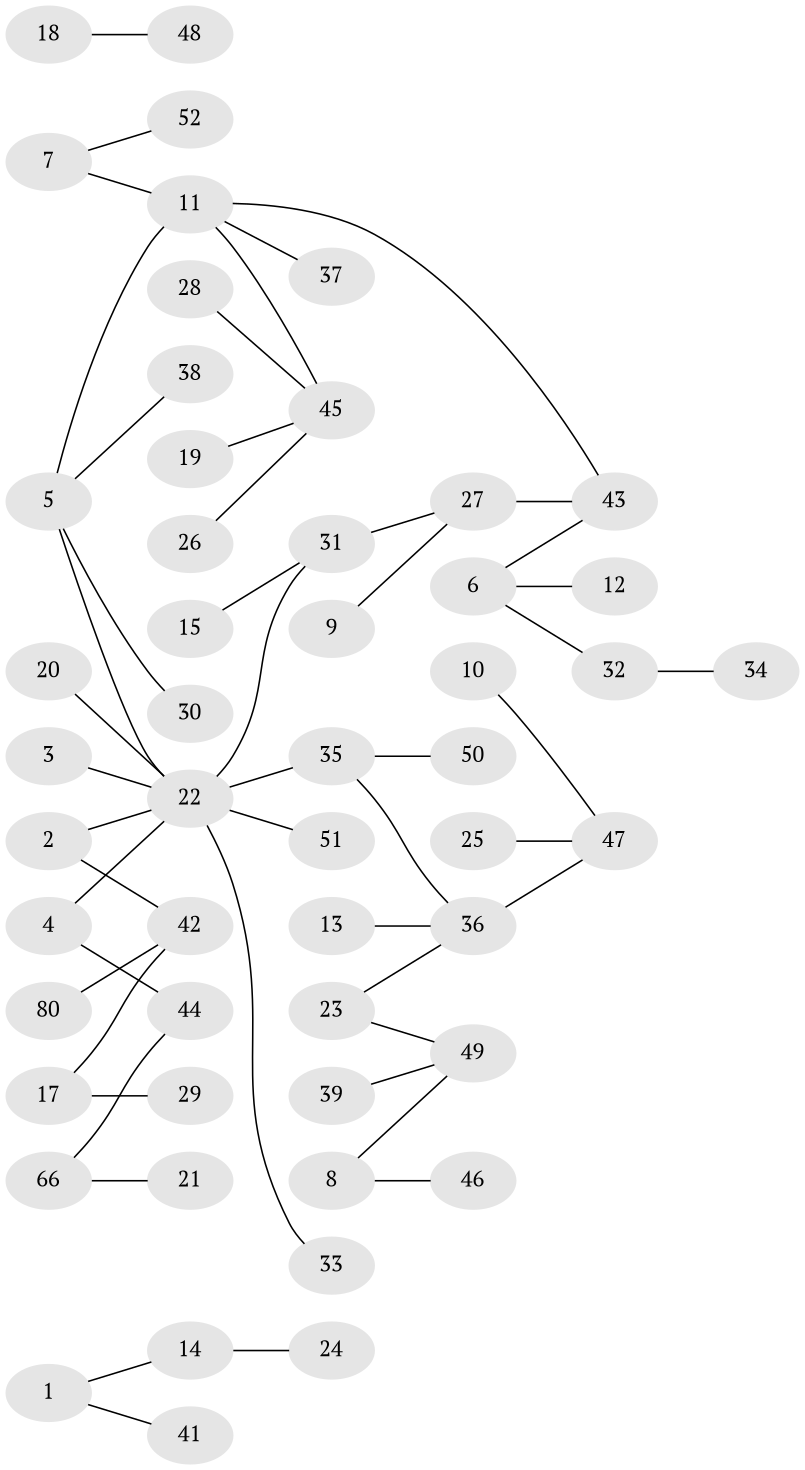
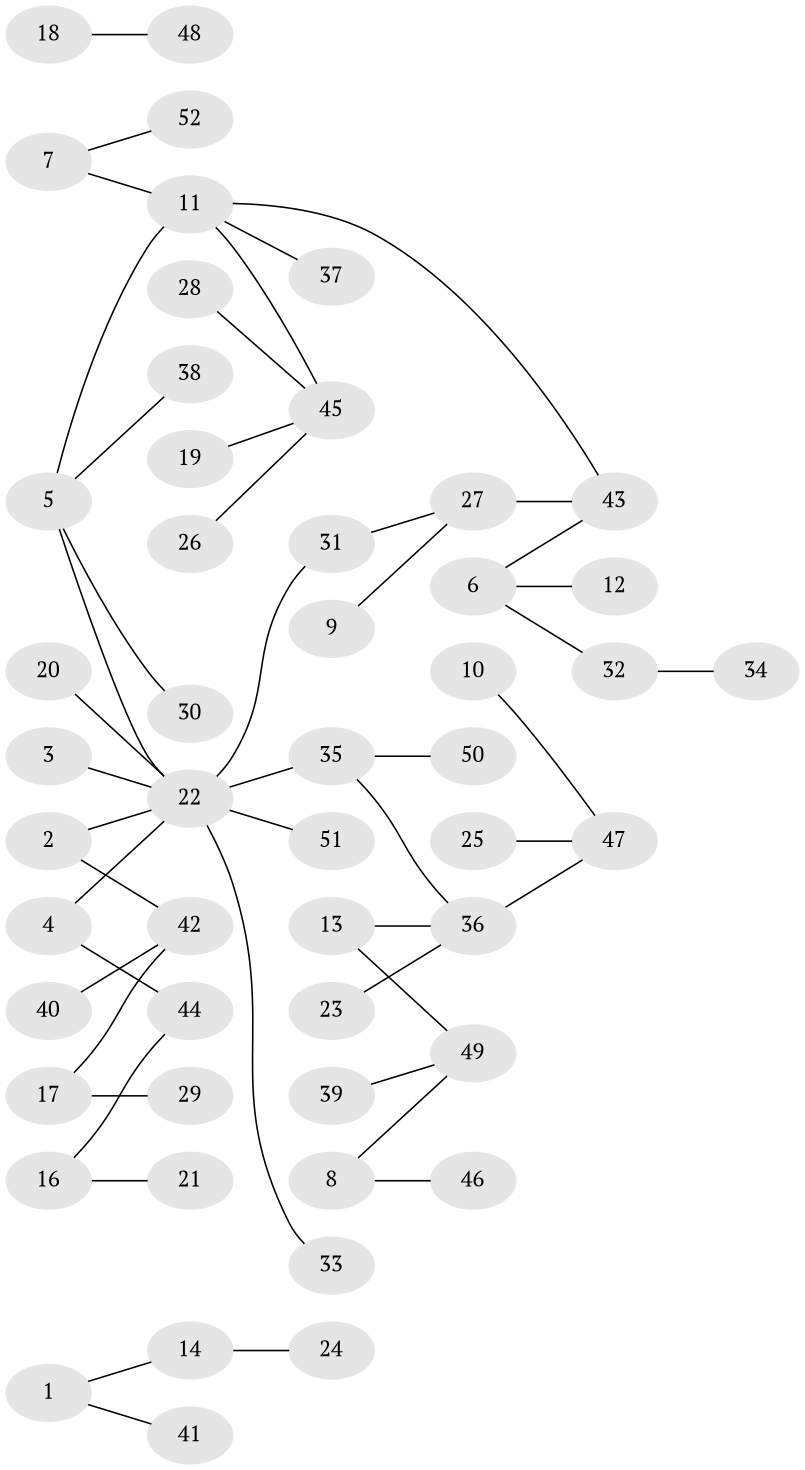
node "15": removed
node "80": label "80" -> "40"
edge "23" -- "49": now "13" -- "49"
node "66": label "66" -> "16"
